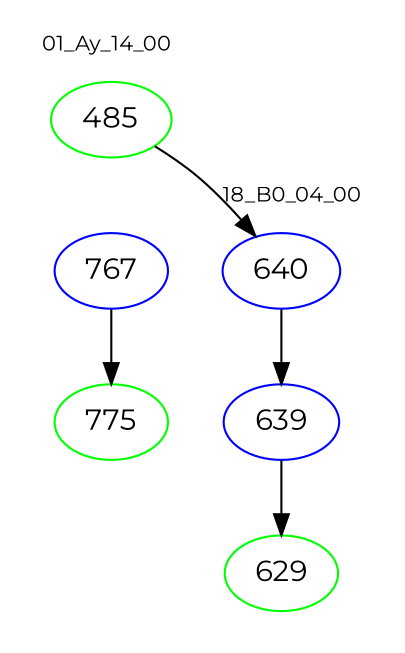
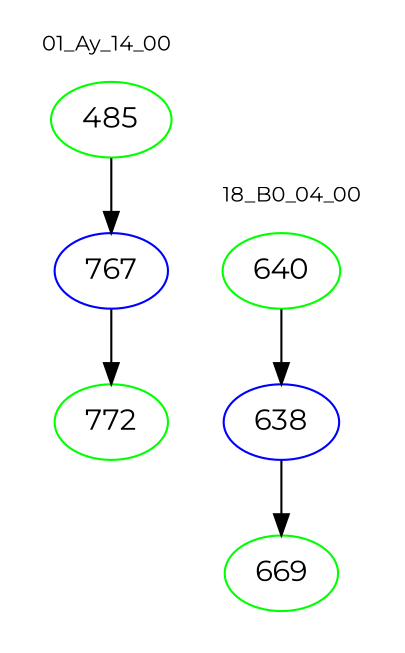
edge "485" -> "640": now "485" -> "767"
node "640": color blue -> green
node "775": label "775" -> "772"
node "639": label "639" -> "638"
node "629": label "629" -> "669"
